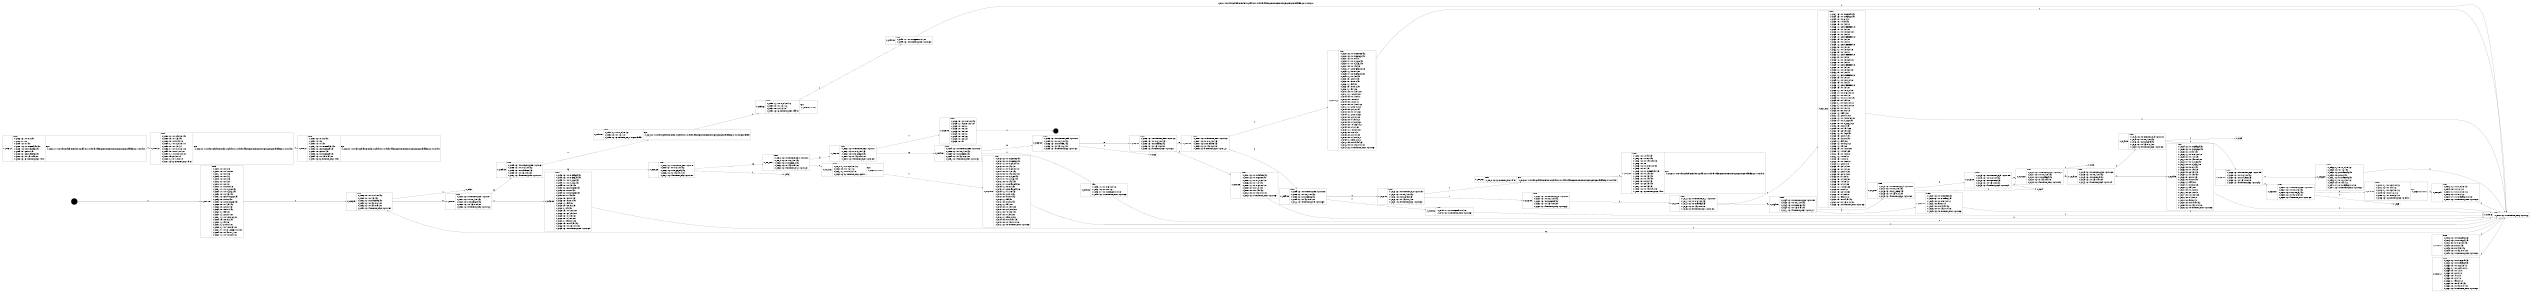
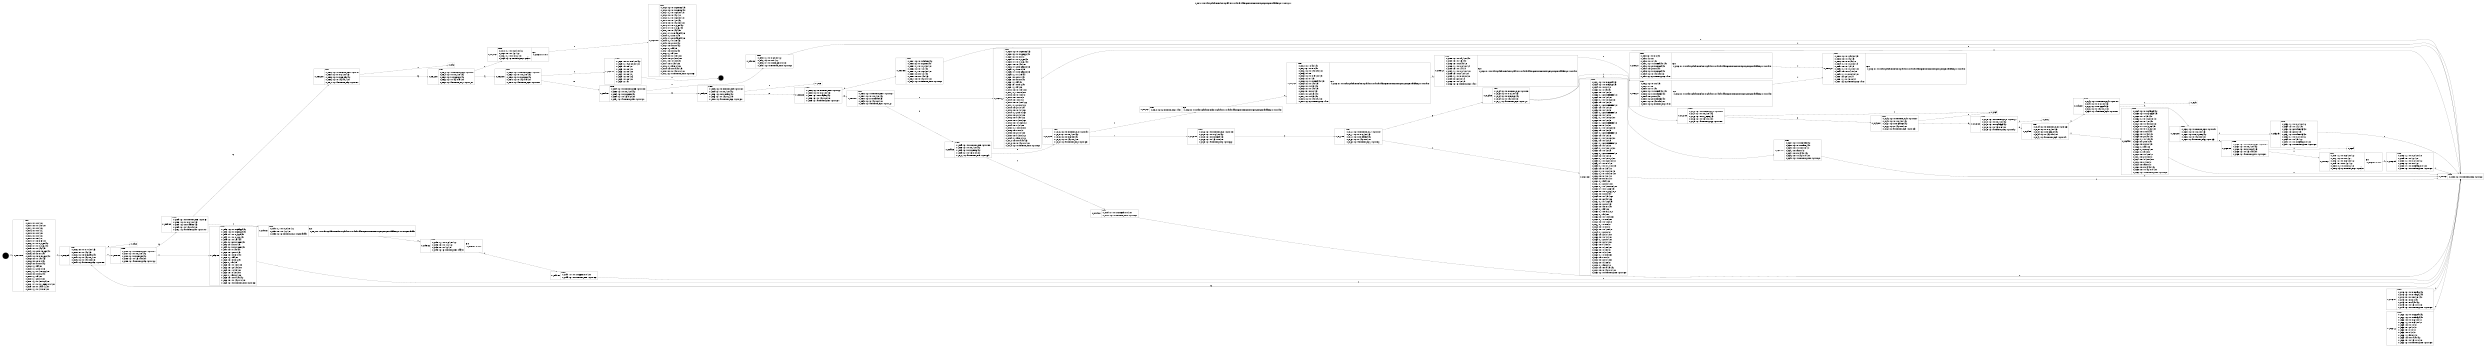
node "0x401881 [41]": added
edge "0x4018d2 [42]" -> "0x4018fc [40]": reversed
